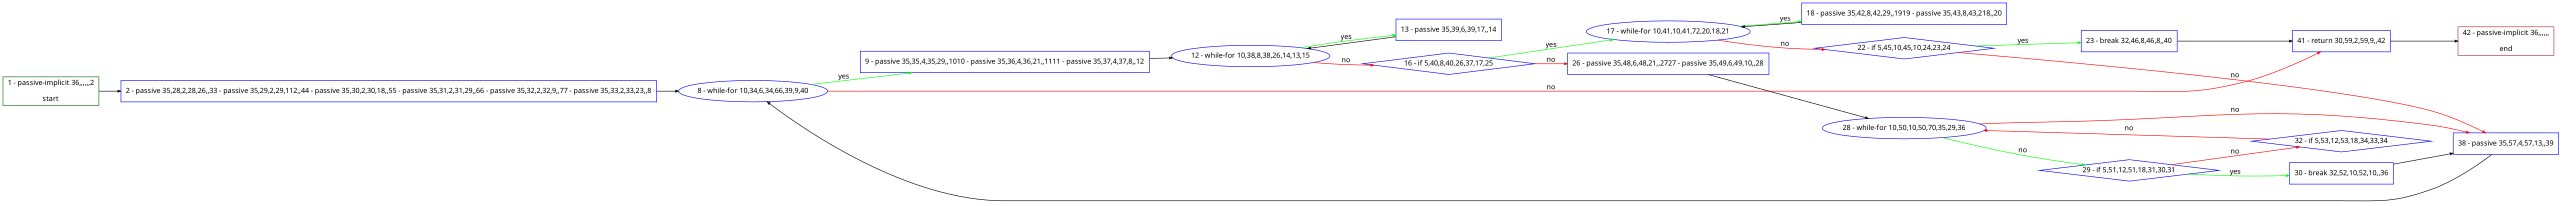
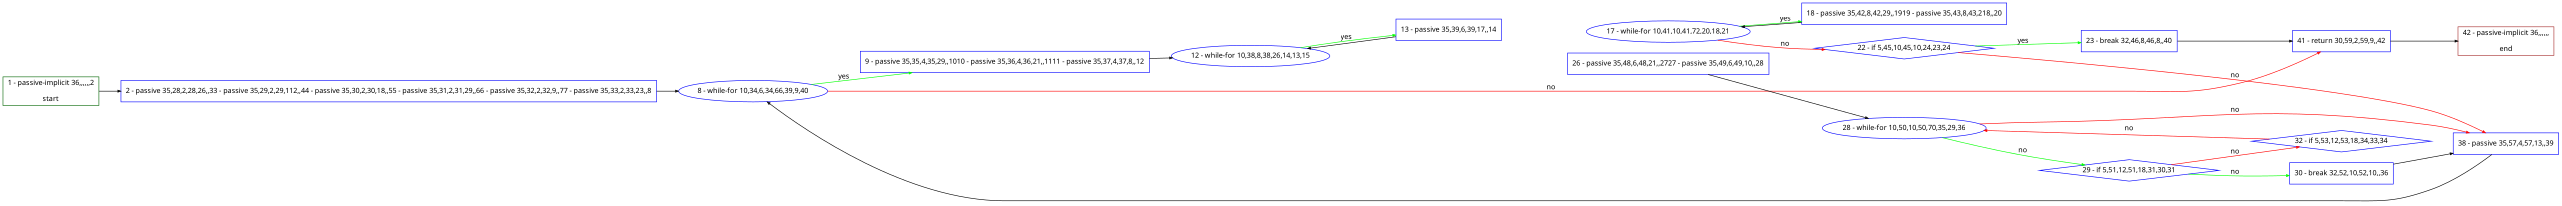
node "16 - if 5,40,8,40,26,37,17,25": removed
edge "29 - if 5,51,12,51,18,31,30,31" -> "30 - break 32,52,10,52,10,,36": label "yes" -> "no"
